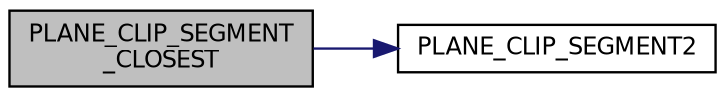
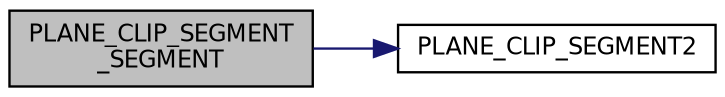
node "PLANE_CLIP_SEGMENT _CLOSEST": label "PLANE_CLIP_SEGMENT _CLOSEST" -> "PLANE_CLIP_SEGMENT _SEGMENT"
